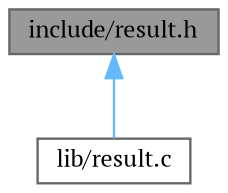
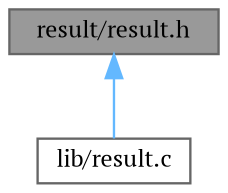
node "include/result.h": label "include/result.h" -> "result/result.h"
